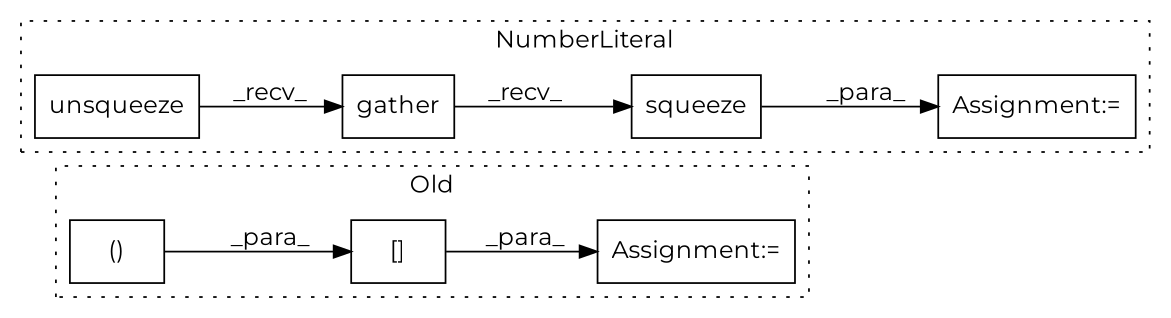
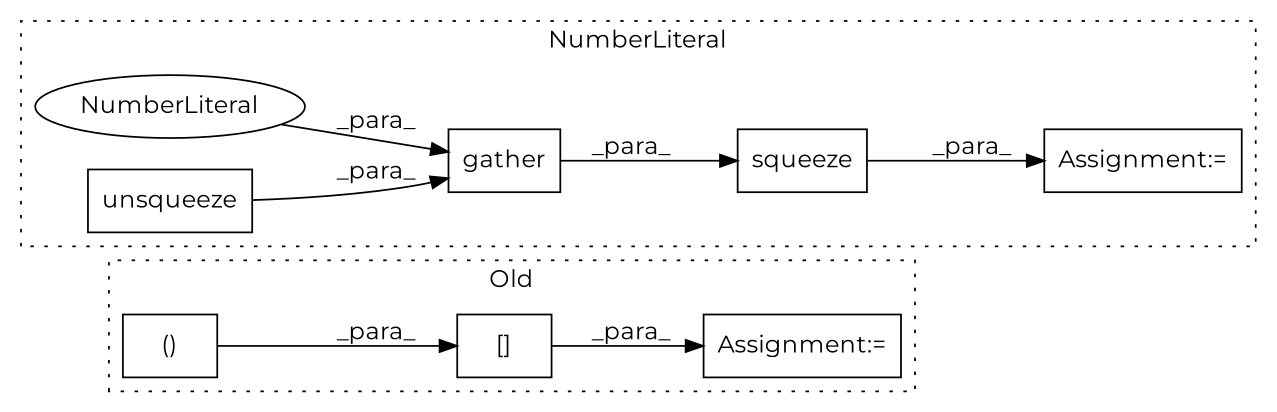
edge "unsqueeze" -> "gather": label "_recv_" -> "_para_"
edge "gather" -> "squeeze": label "_recv_" -> "_para_"
node "NumberLiteral": added
